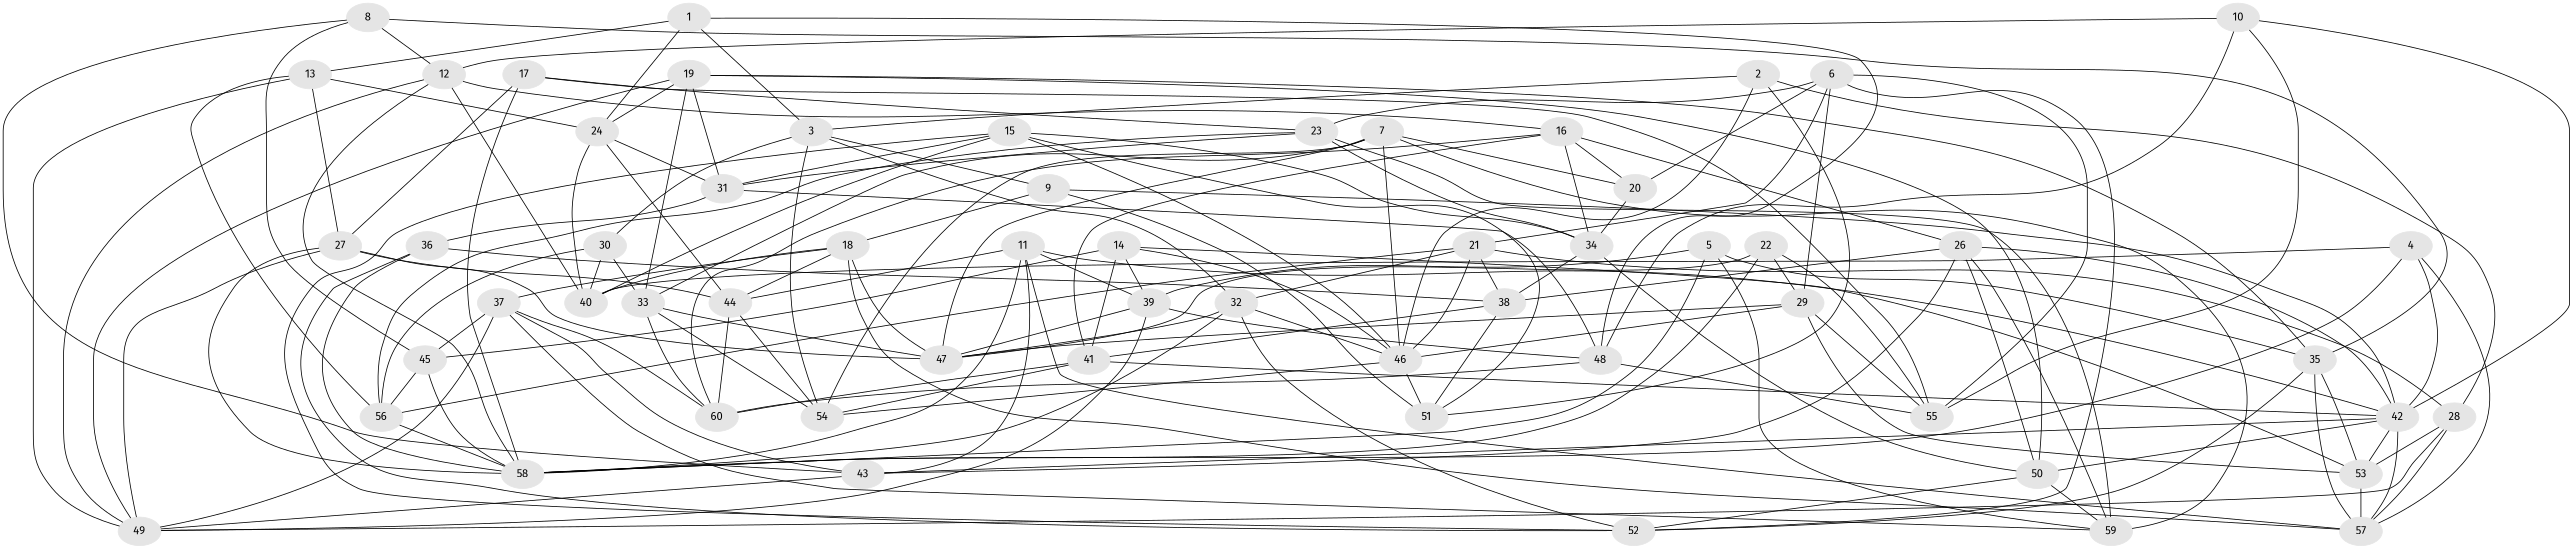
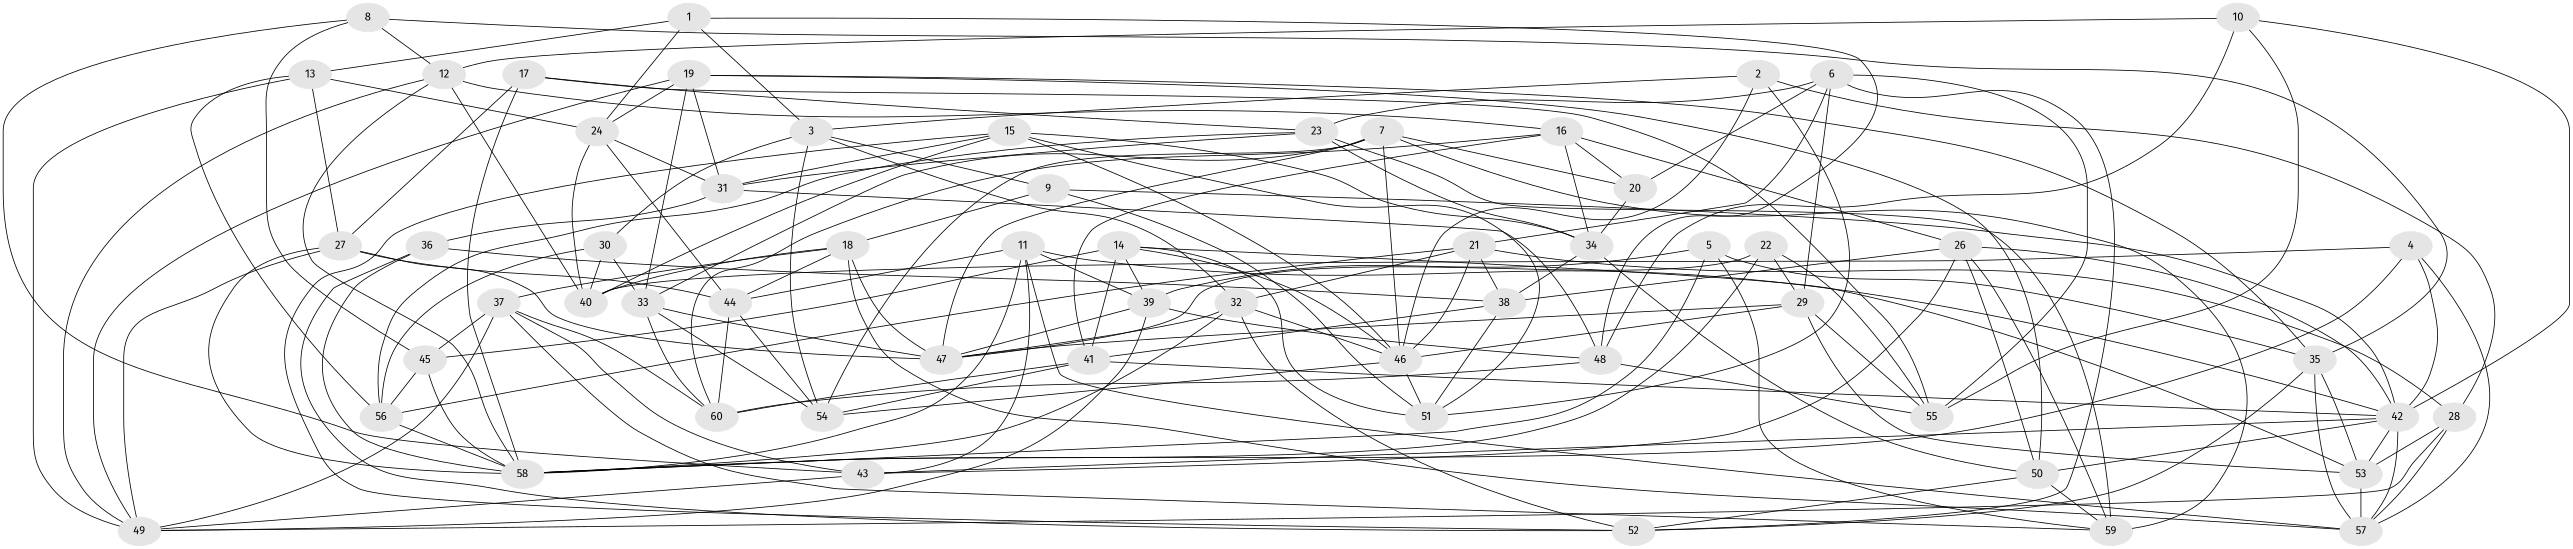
edge "14" -- "51": added
